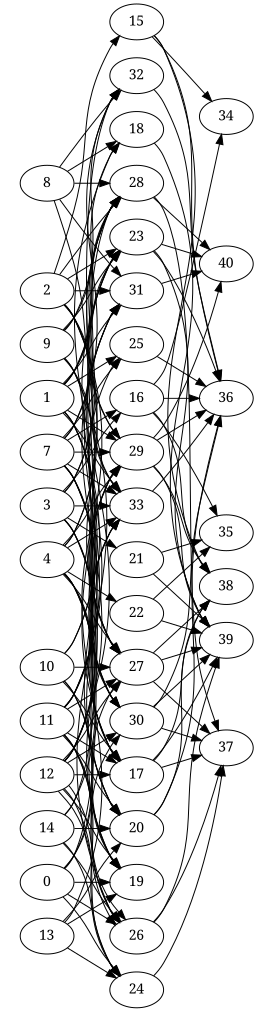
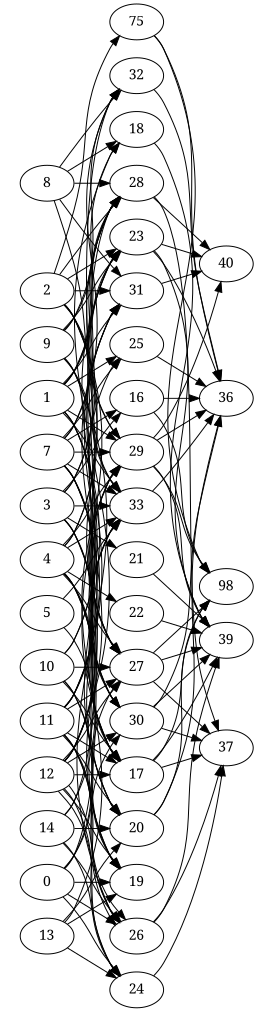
node "15": label "15" -> "75"
node "34": removed
node "35": removed
node "38": label "38" -> "98"
node "5": added
